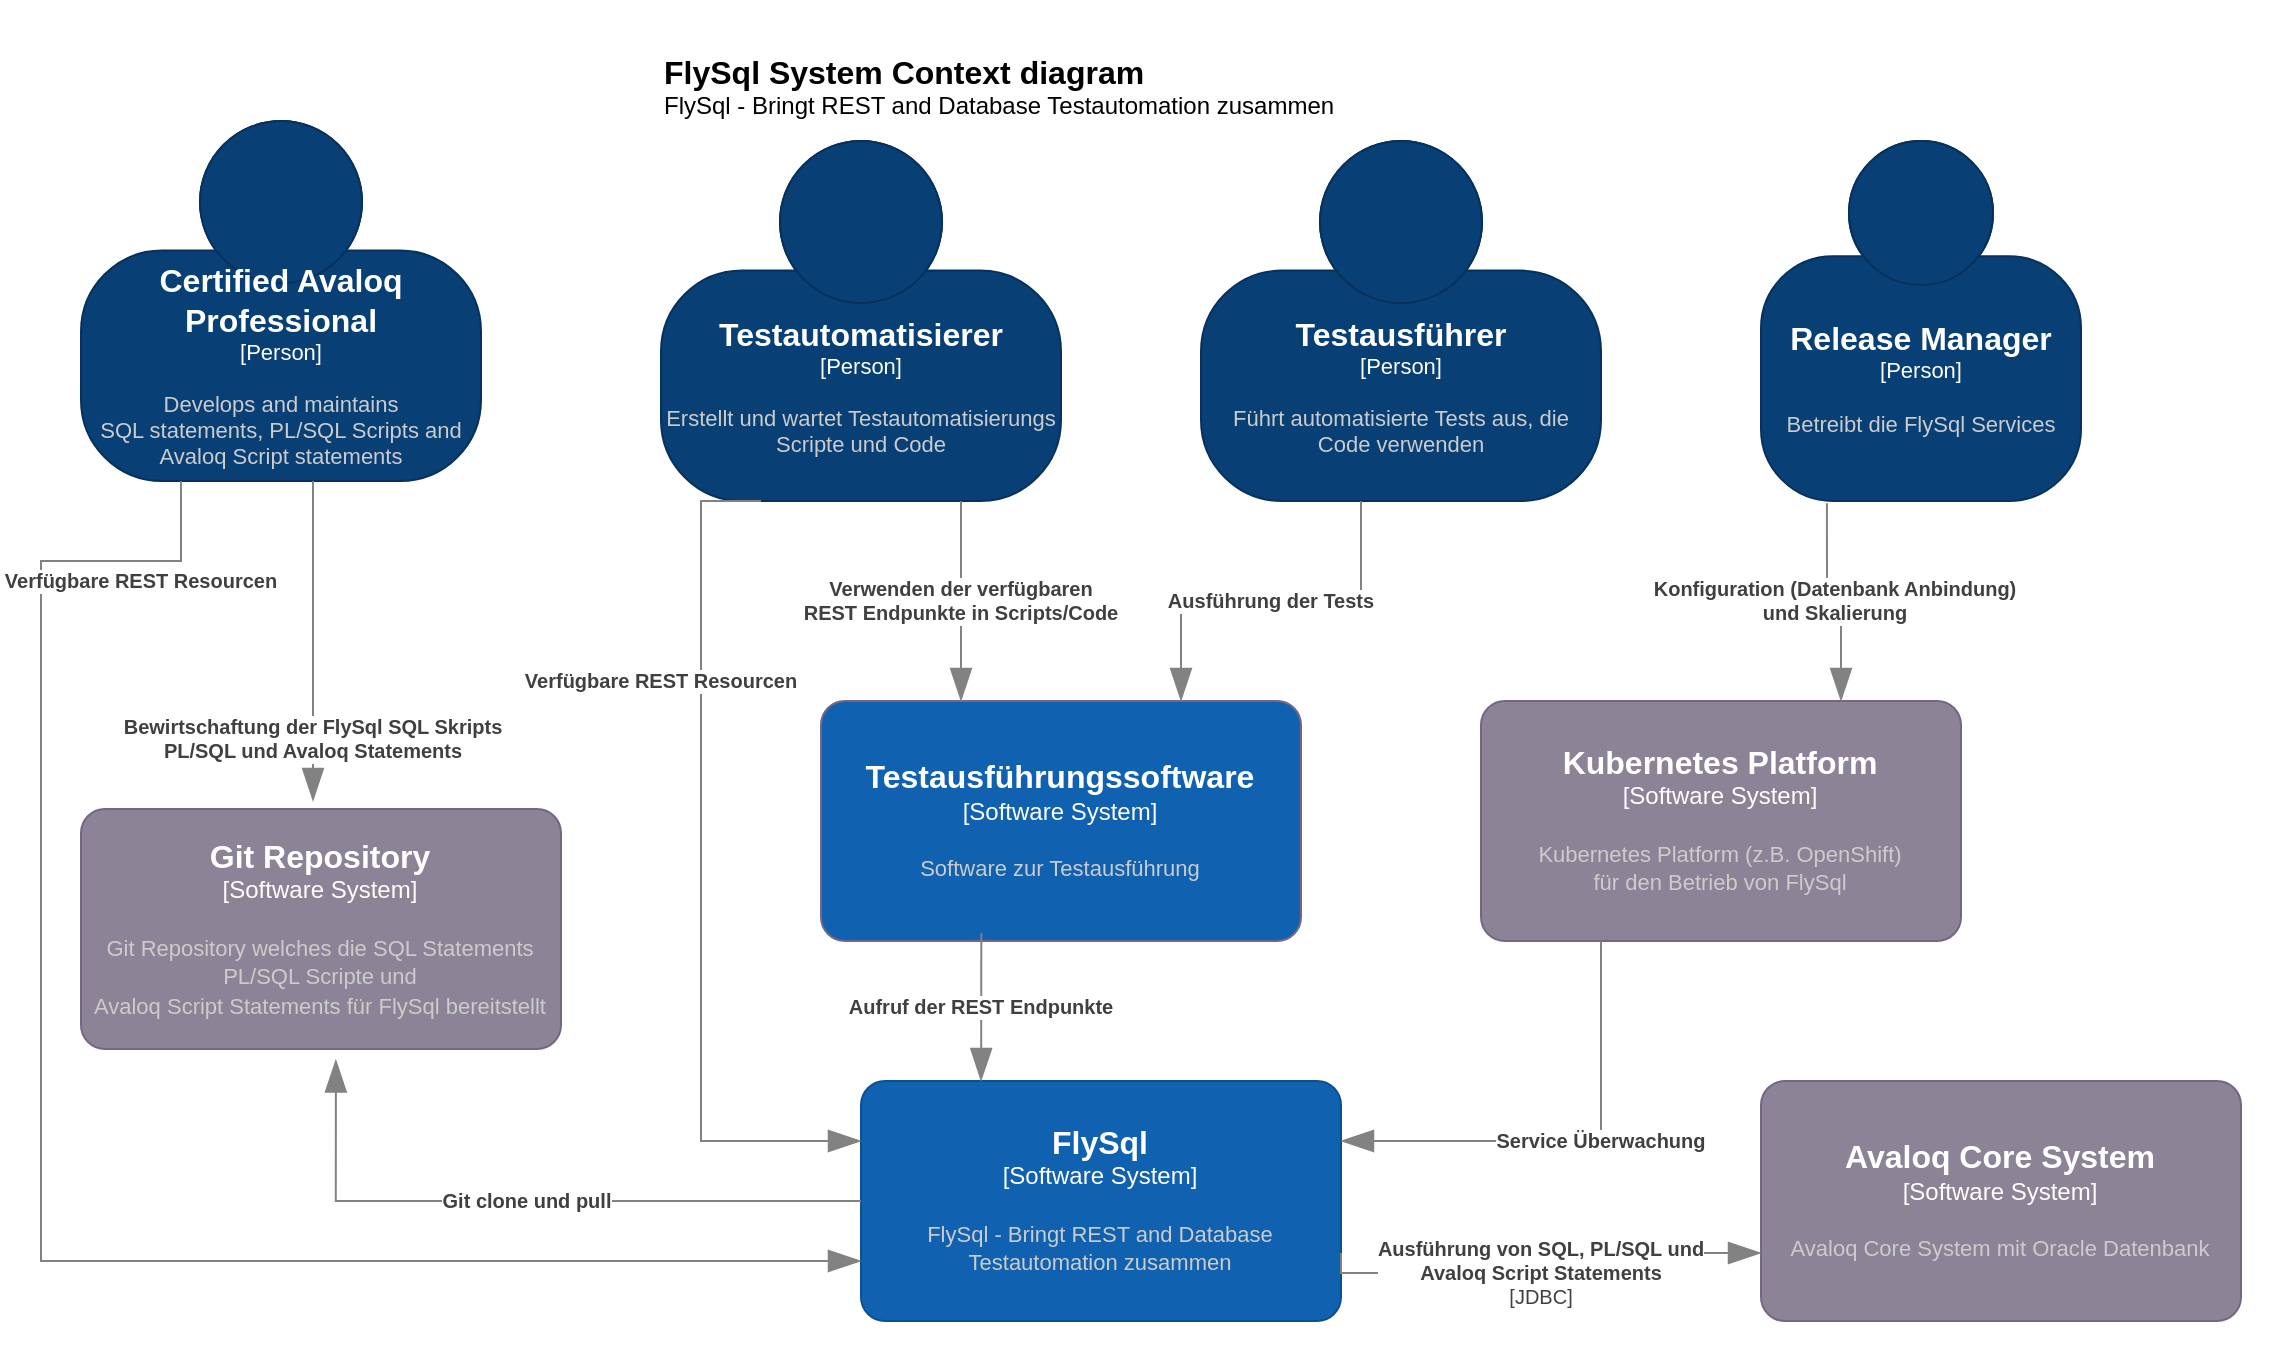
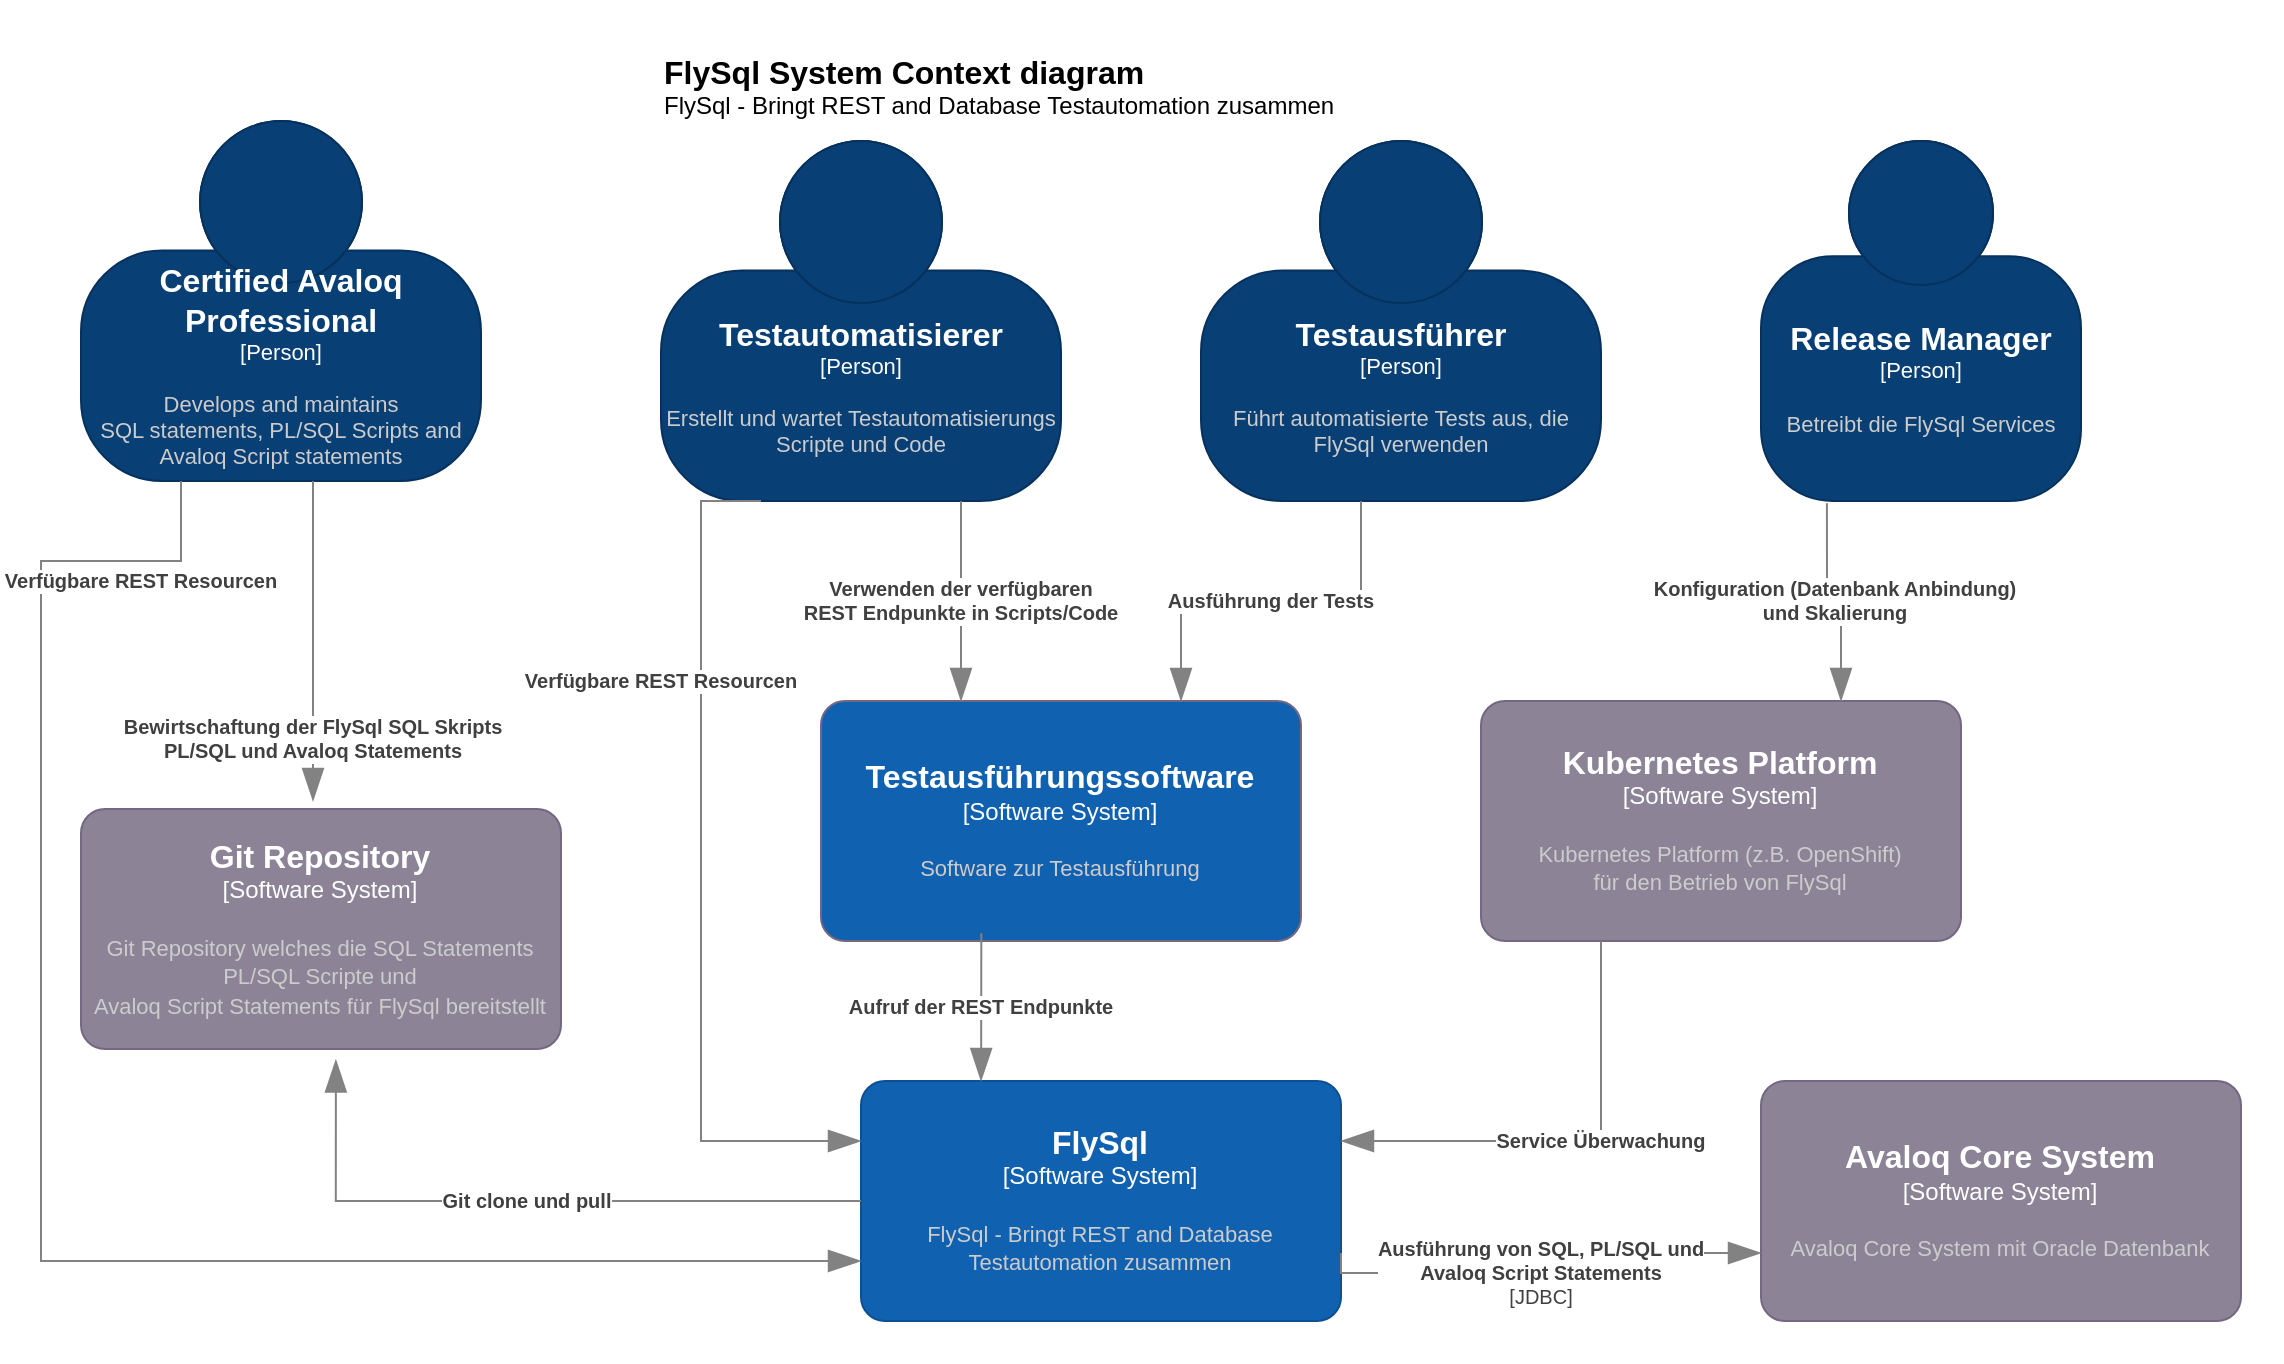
node "Testausführer [Person] Führt automatisierte Tests aus, die Code verwenden": label "Testausführer [Person] Führt automatisierte Tests aus, die Code verwenden" -> "Testausführer [Person] Führt automatisierte Tests aus, die FlySql verwenden"
